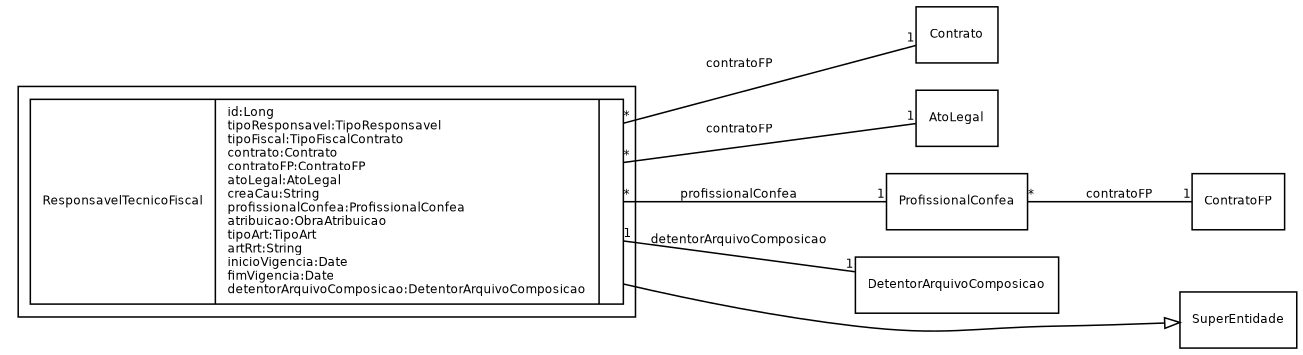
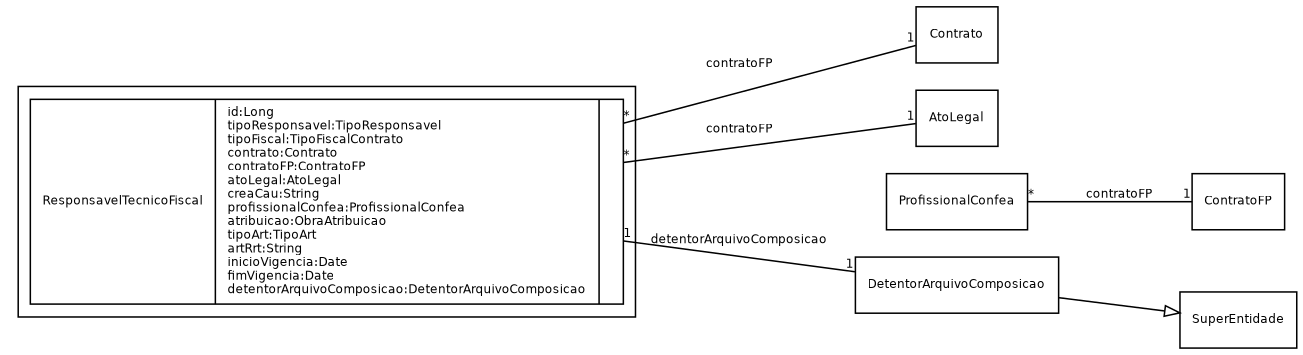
edge "ResponsavelTecnicoFiscal" -- "ProfissionalConfea": removed, label "profissionalConfea"
edge "ResponsavelTecnicoFiscal" -> "SuperEntidade": now "DetentorArquivoComposicao" -> "SuperEntidade"
